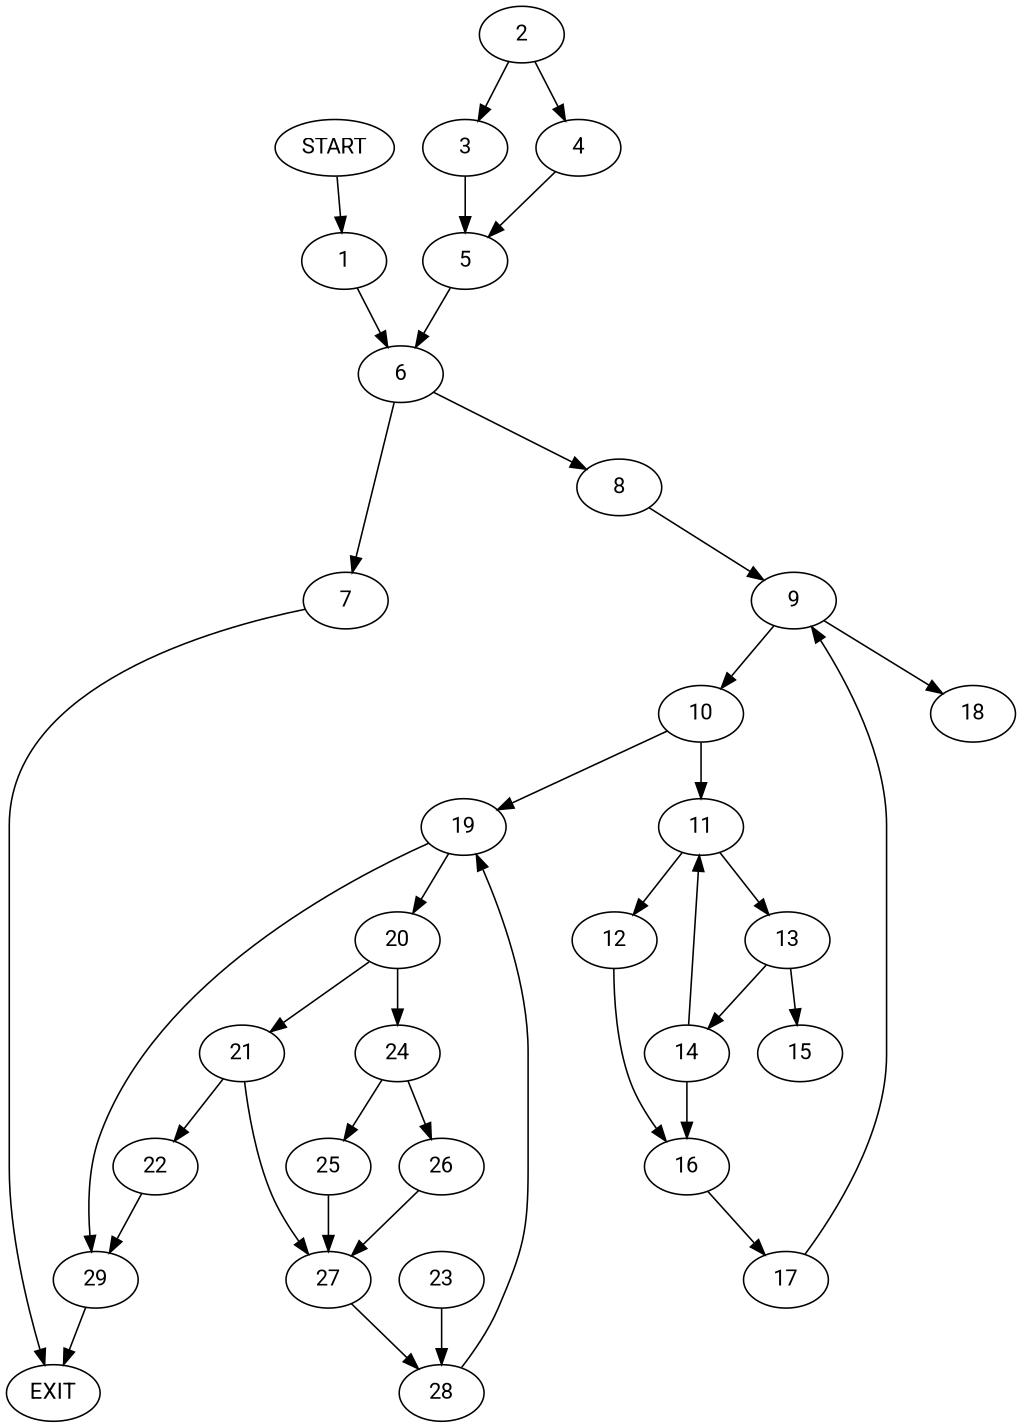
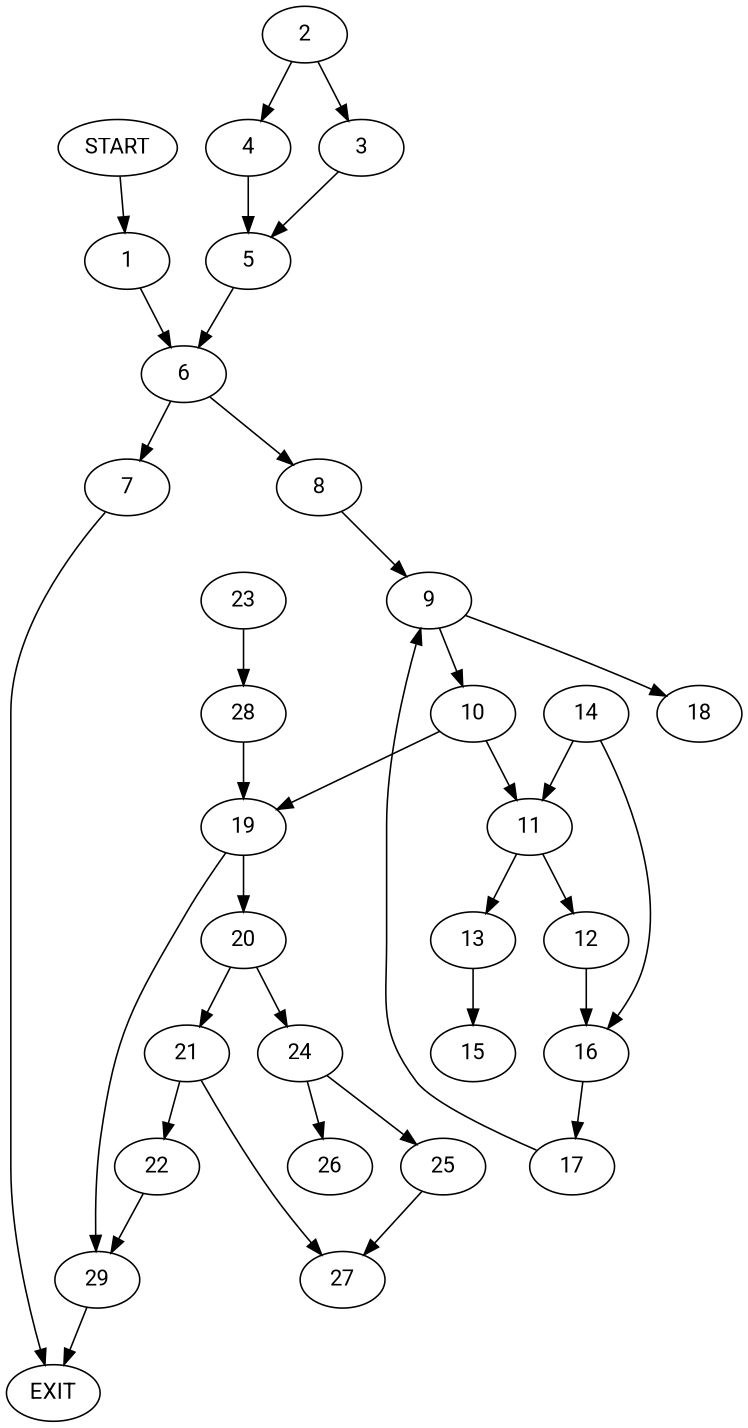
edge "13" -> "14": removed
edge "26" -> "27": removed
edge "27" -> "28": removed
